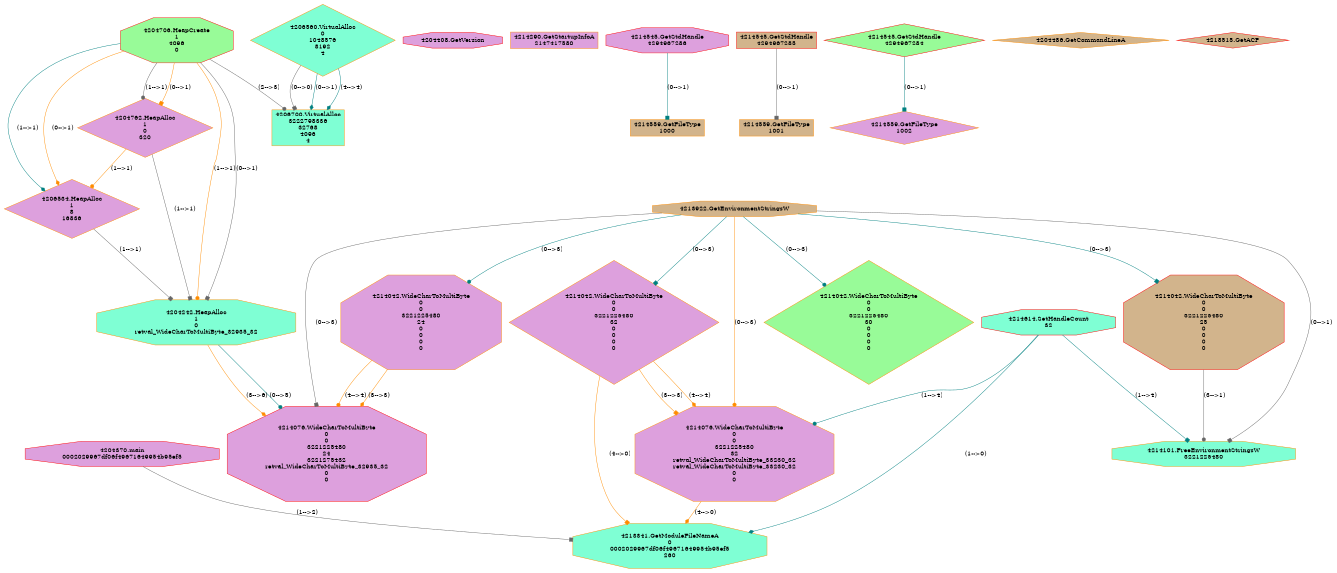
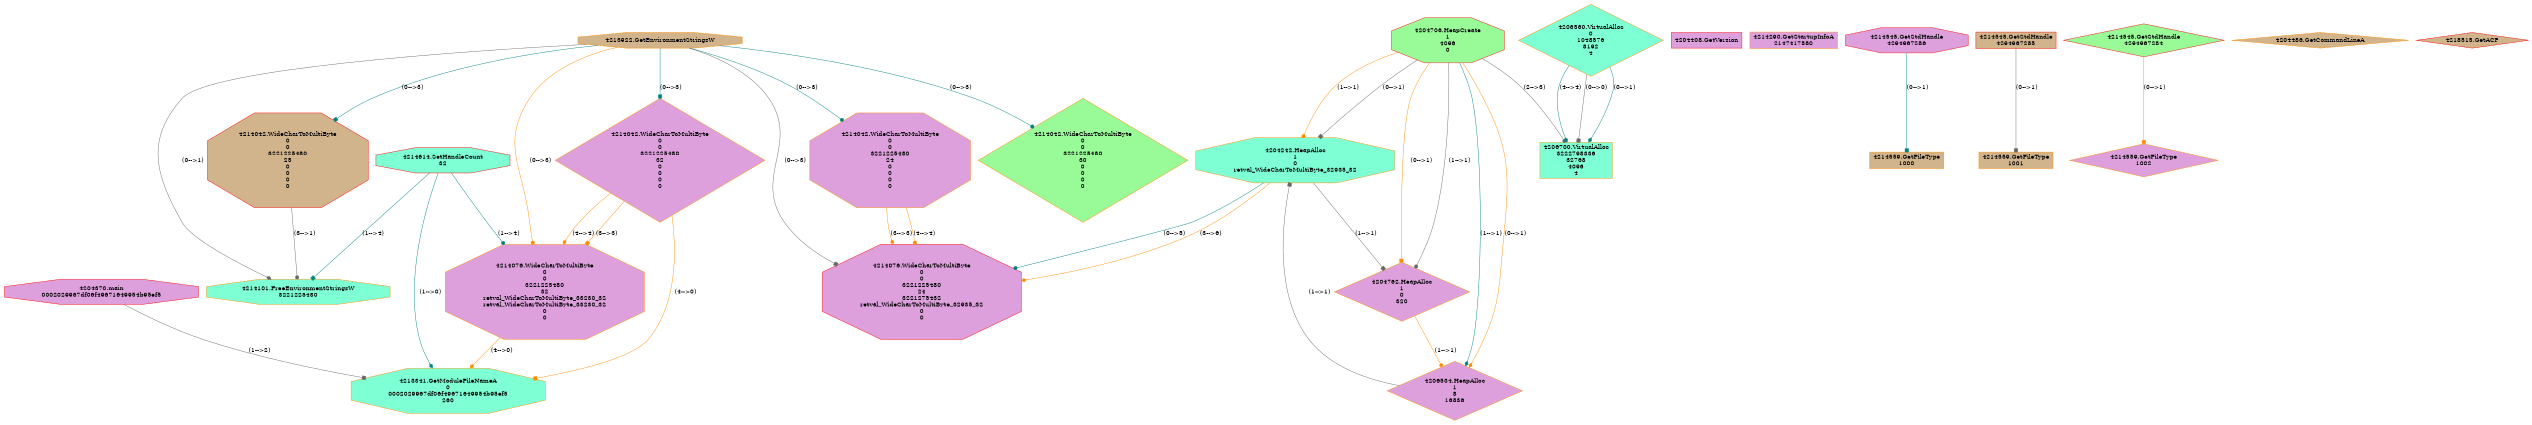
node "4204408.GetVersion": shape octagon -> box
edge "4214545.GetStdHandle 4294967284" -> "4214559.GetFileType 1002": color teal -> darkorange
edge "4204762.HeapAlloc 1 0 320" -> "4204242.HeapAlloc 1 0 retval_WideCharToMultiByte_32935_32": reversed
edge "4213922.GetEnvironmentStringsW" -> "4214101.FreeEnvironmentStringsW 3221225480": arrowhead box -> diamond
